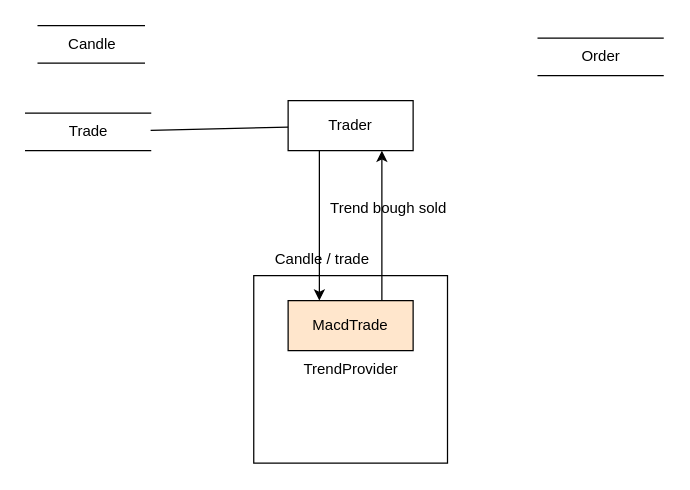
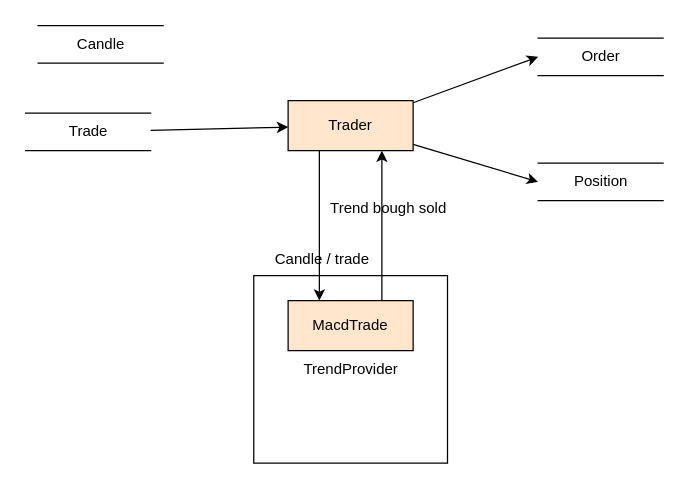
node "Candle": size 106x38 -> 125x38
edge "Trader" -> "Order": added
node "Trader": fillcolor #ffffff -> #ffe6cc
edge "Trader" -- "Trade": arrowhead none -> classic
edge "Trader" -> "Position": added
node "Position": added
